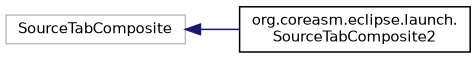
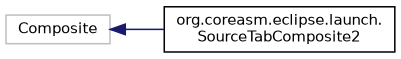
node "SourceTabComposite": label "SourceTabComposite" -> "Composite"
